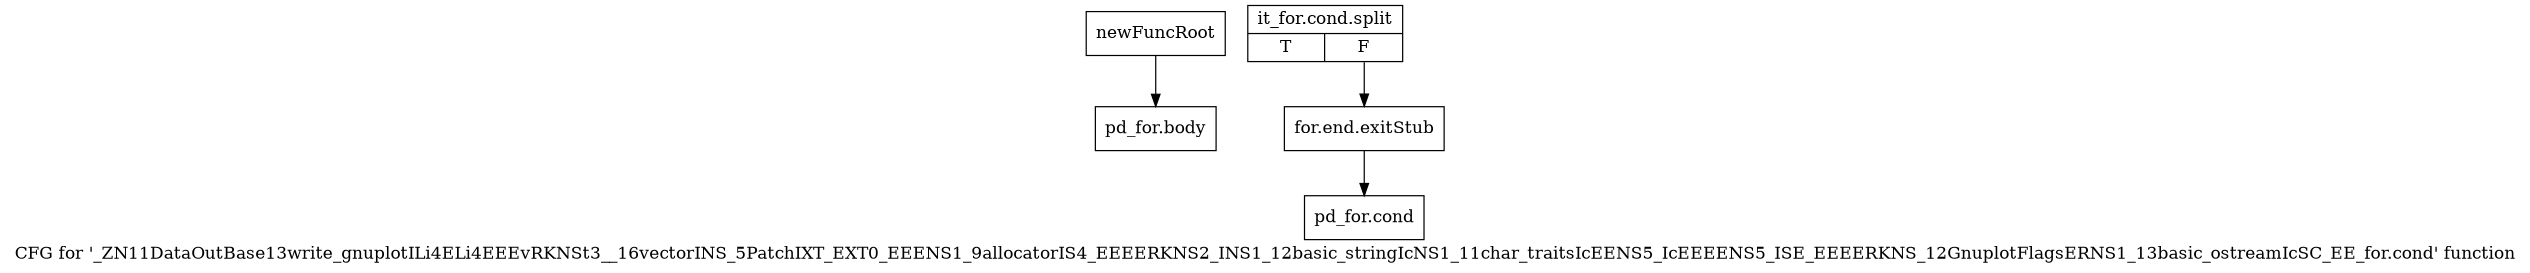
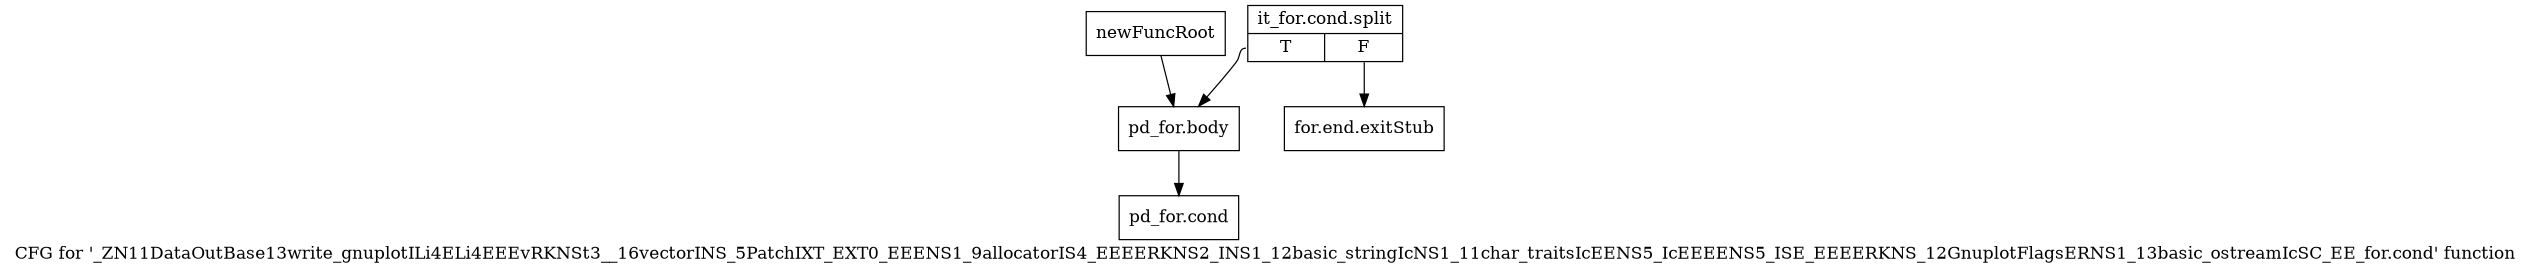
edge "it_for.cond.split" -> "pd_for.body": added
edge "for.end.exitStub" -> "pd_for.cond": now "pd_for.body" -> "pd_for.cond"
